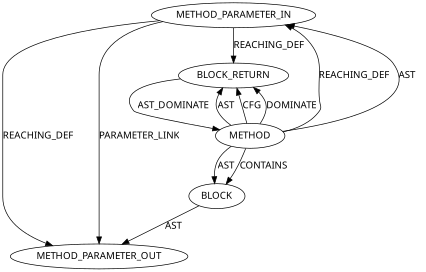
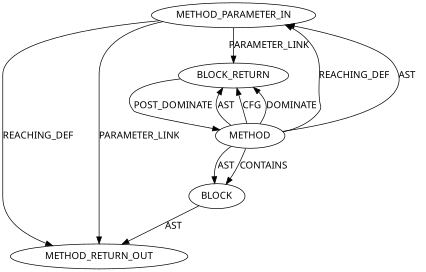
edge "METHOD_PARAMETER_IN" -> "BLOCK_RETURN": label "REACHING_DEF" -> "PARAMETER_LINK"
edge "BLOCK_RETURN" -> "METHOD": label "AST_DOMINATE" -> "POST_DOMINATE"
node "METHOD_PARAMETER_OUT": label "METHOD_PARAMETER_OUT" -> "METHOD_RETURN_OUT"
